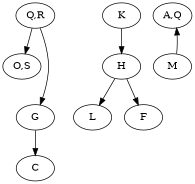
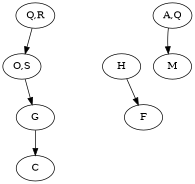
node "K": removed
edge "M" -> "A,Q": reversed
edge "Q,R" -> "G": now "O,S" -> "G"
node "L": removed
